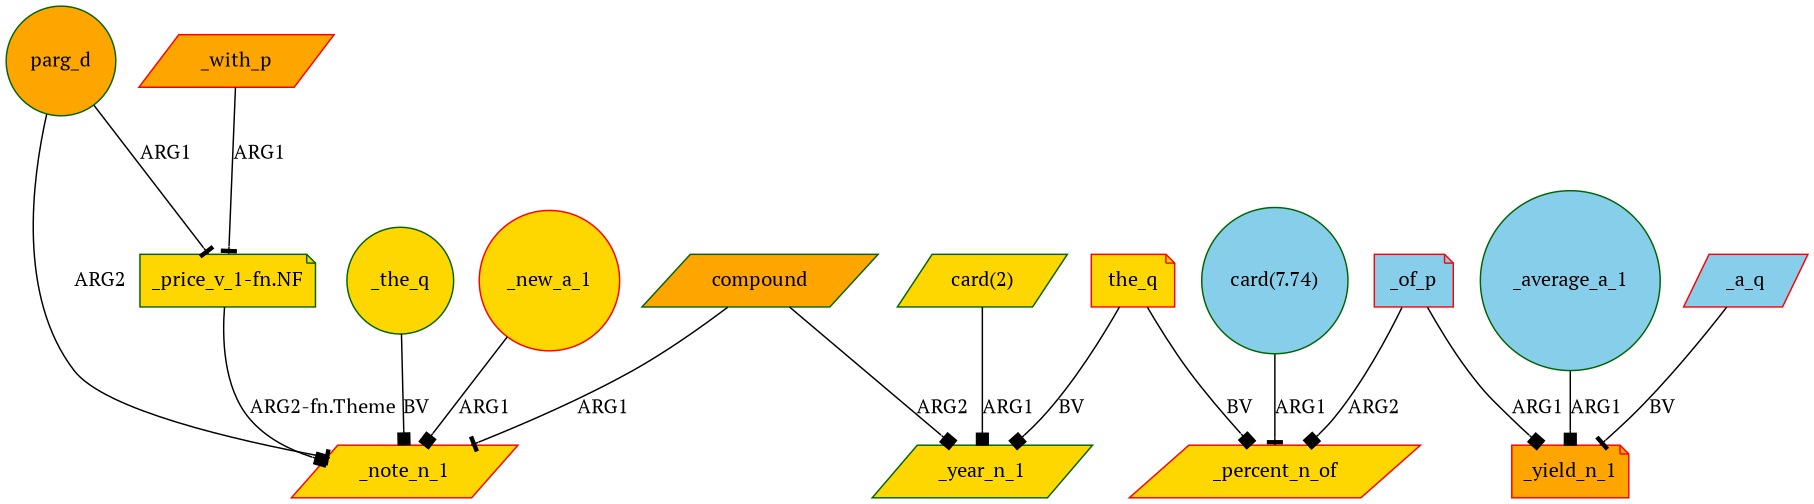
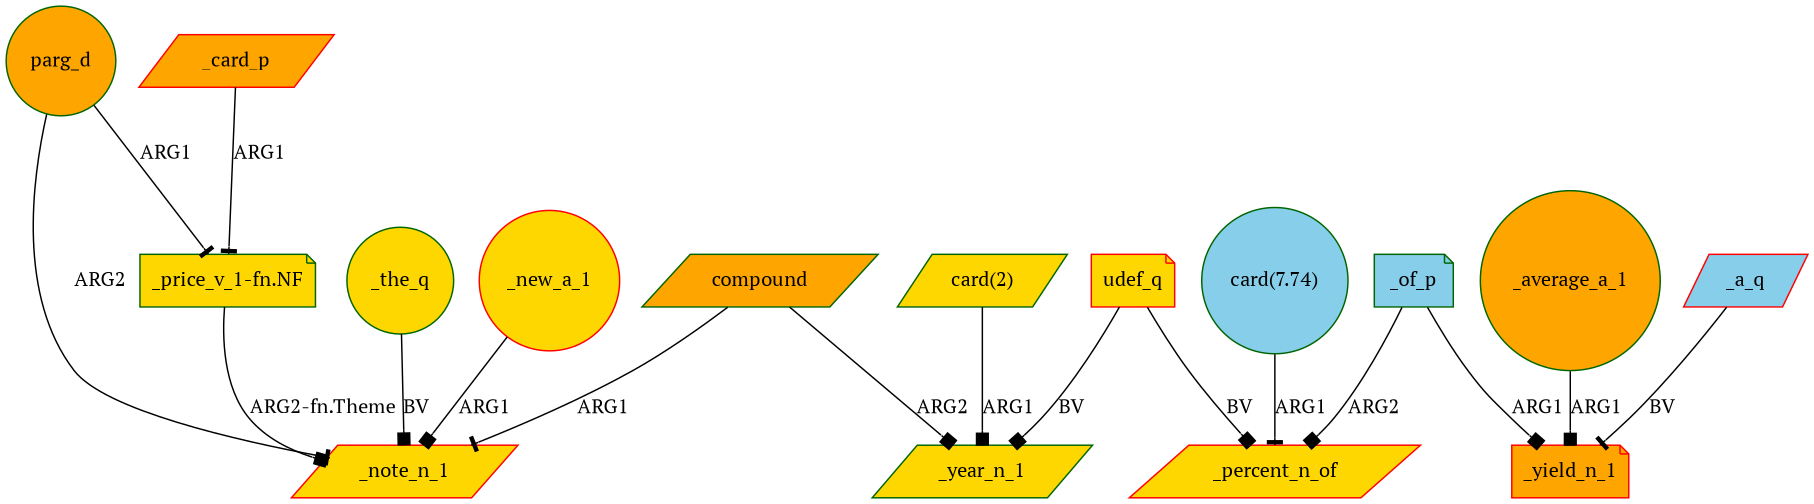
node "_with_p": label "_with_p" -> "_card_p"
node "the_q": label "the_q" -> "udef_q"
node "_of_p": color red -> darkgreen
node "_average_a_1": fillcolor skyblue -> orange
